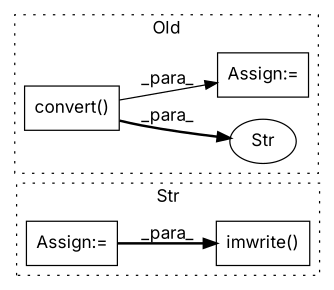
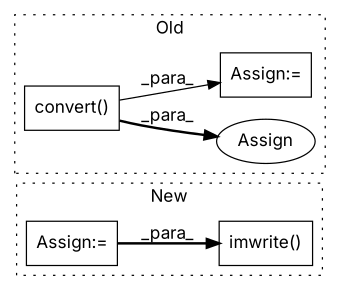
node "Str": label "Str" -> "Assign"
cluster "Str": label "Str" -> "New"
